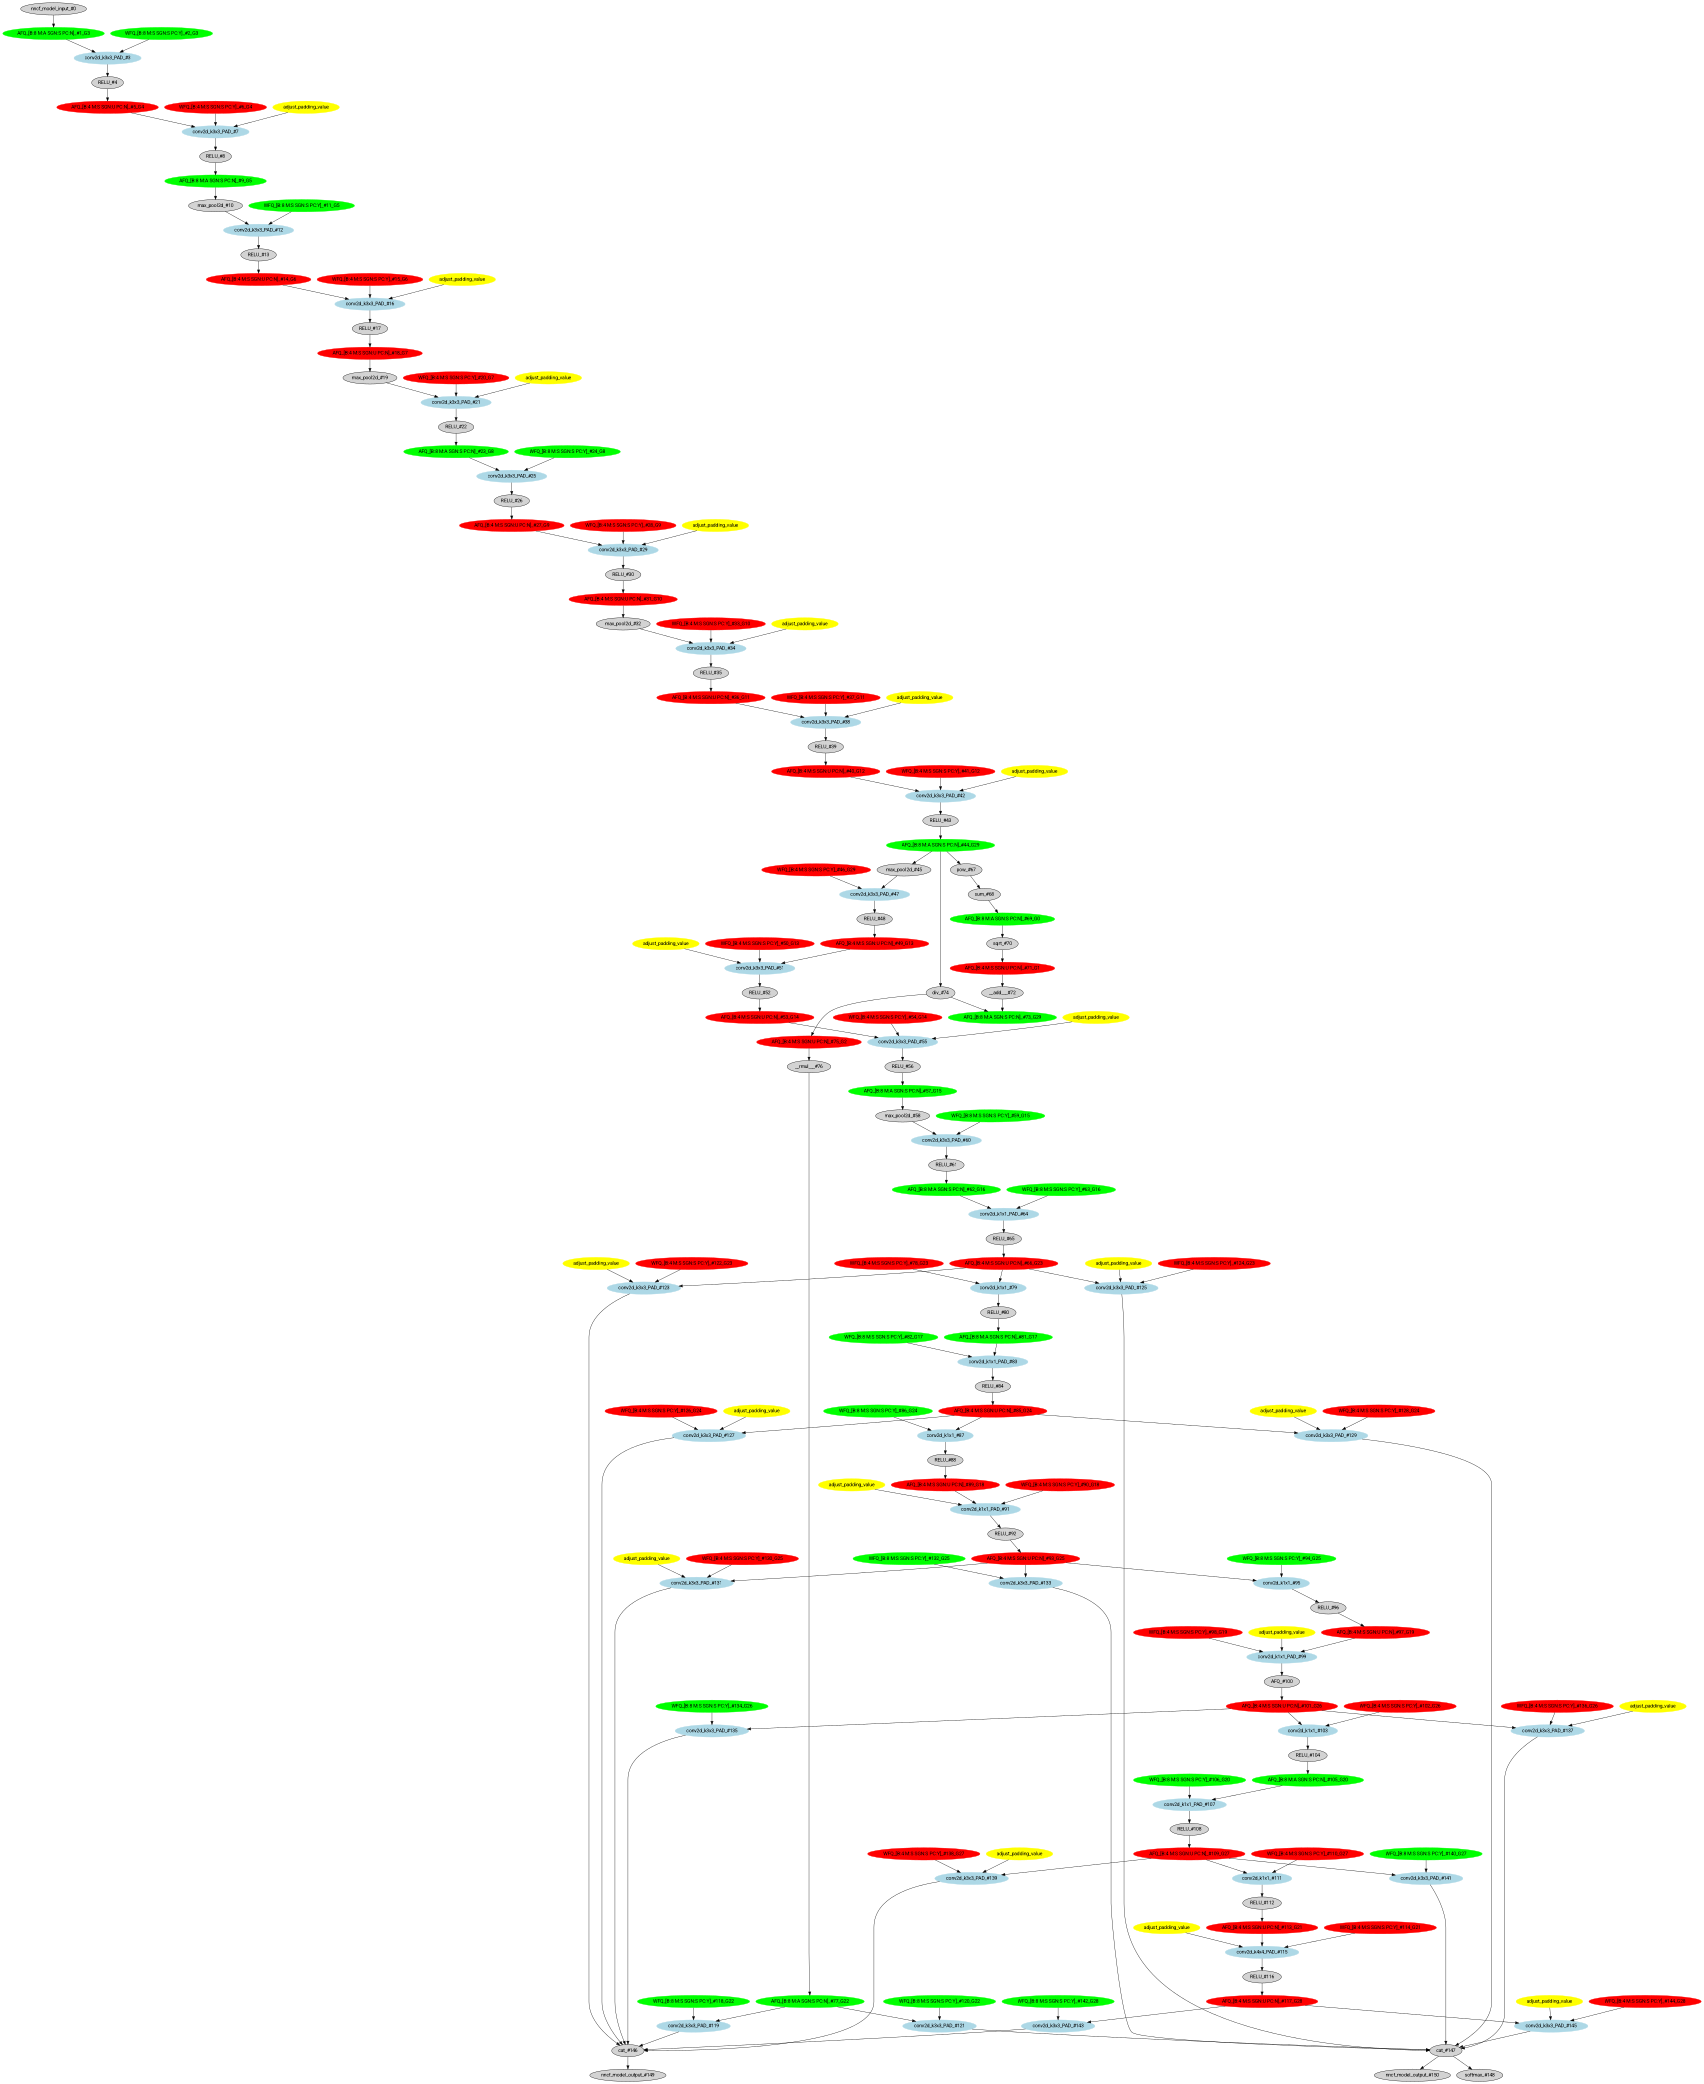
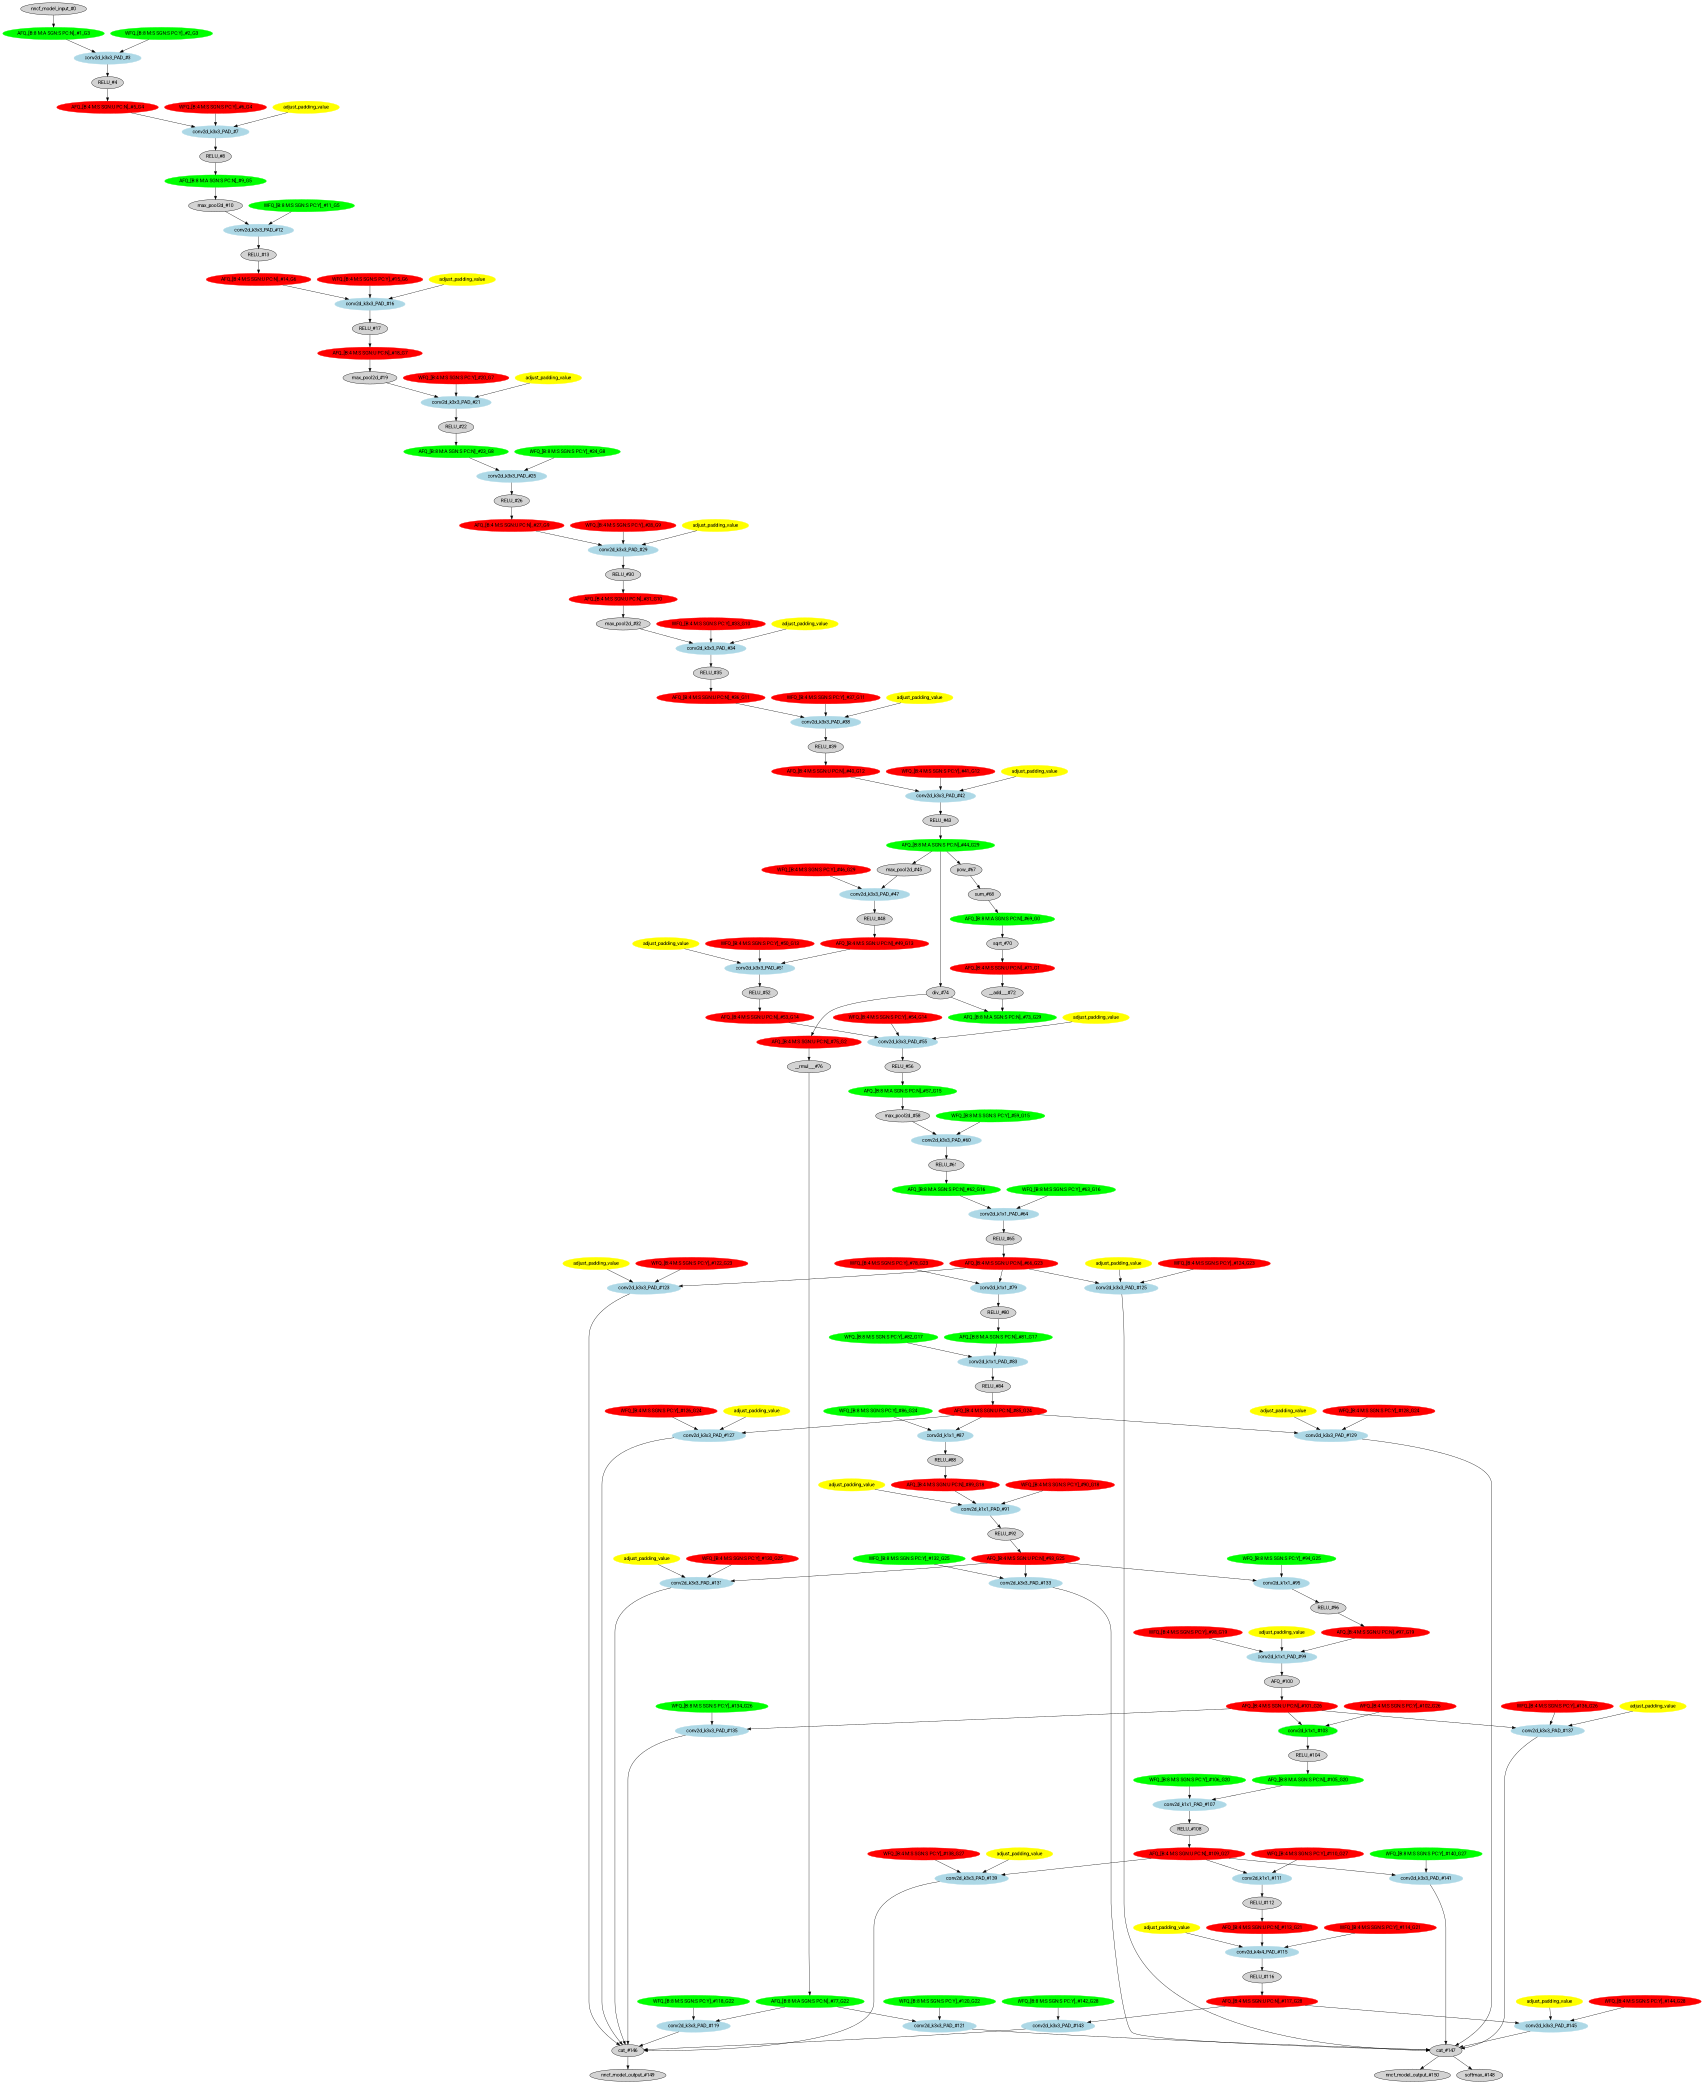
node "conv2d_k1x1_#103": fillcolor lightblue -> green
